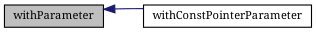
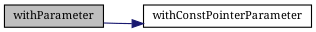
edge "withConstPointerParameter" -> "withParameter": reversed
